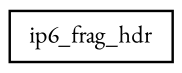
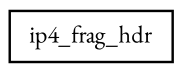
node "ip6_frag_hdr": label "ip6_frag_hdr" -> "ip4_frag_hdr"
